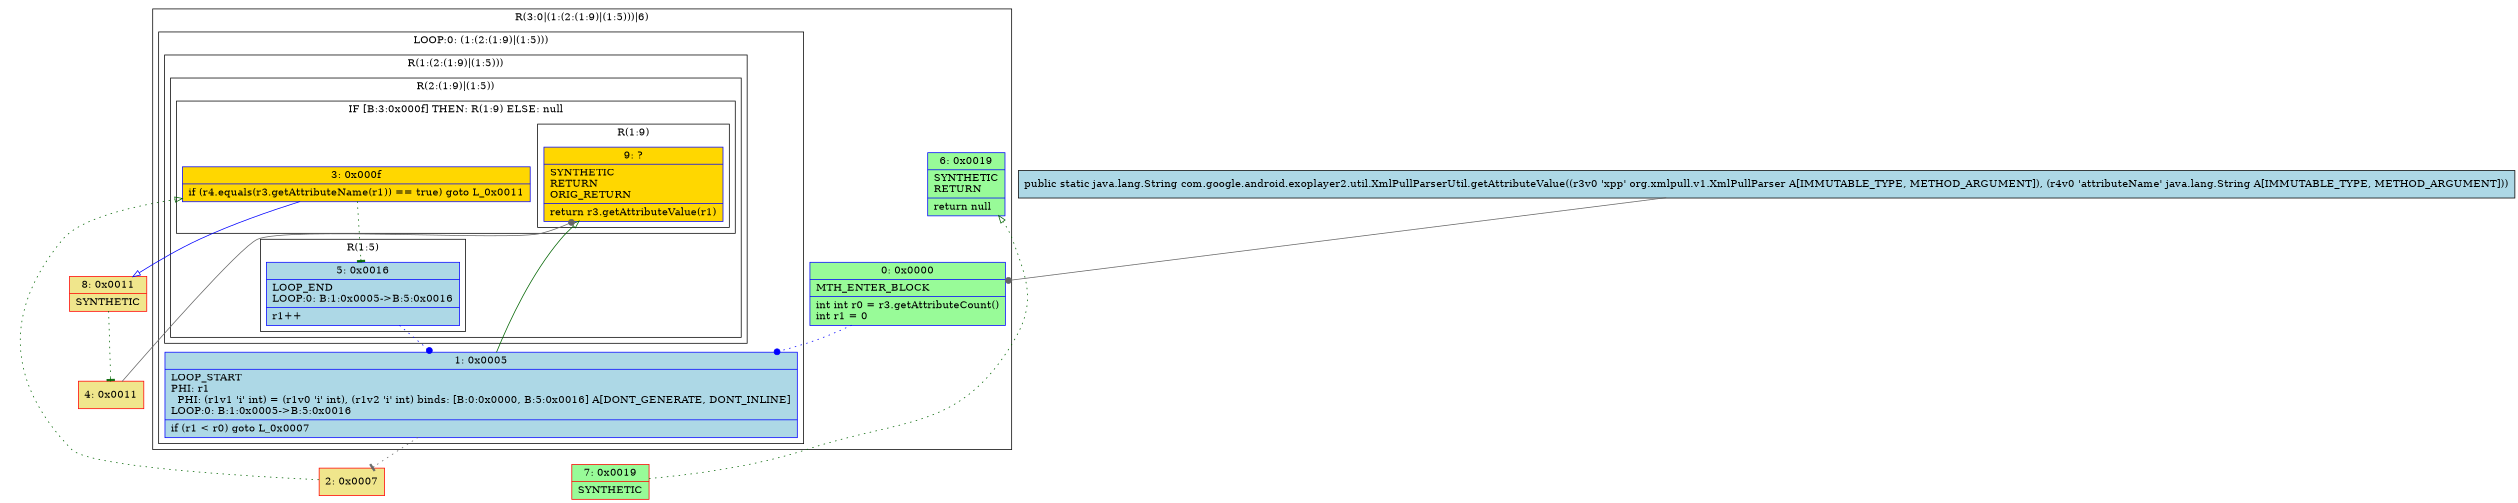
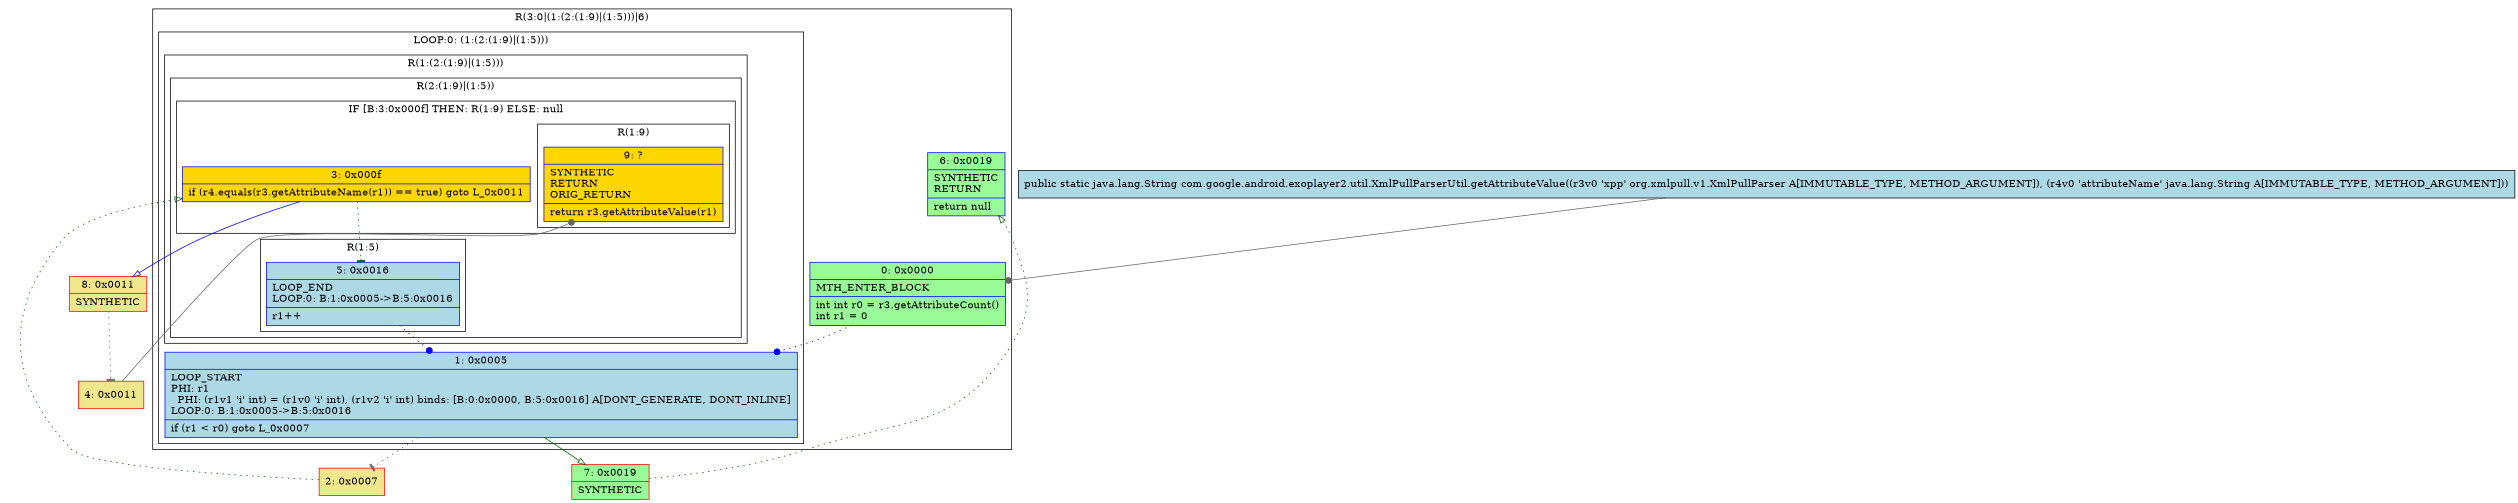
edge "1: 0x0005" -> "9: ?": now "1: 0x0005" -> "7: 0x0019"
edge "8: 0x0011" -> "4: 0x0011": color darkgreen -> gray40
